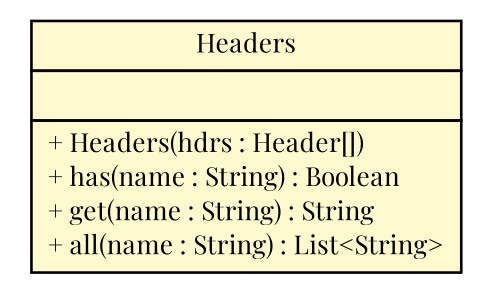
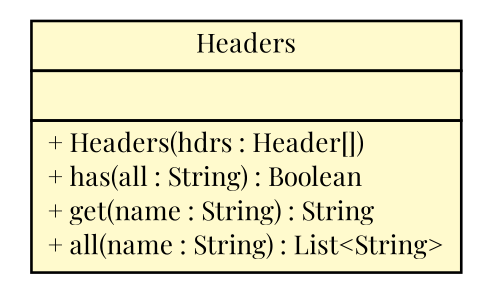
node "Headers": text "+ has(name : String) : Boolean" -> "+ has(all : String) : Boolean"
